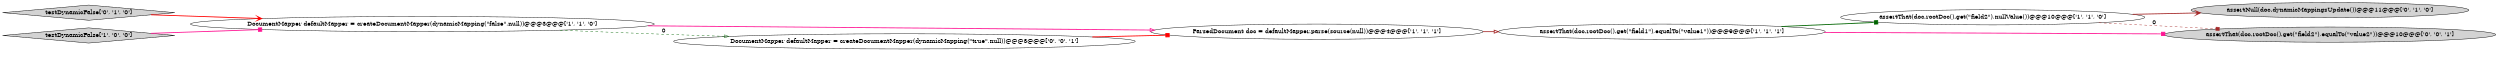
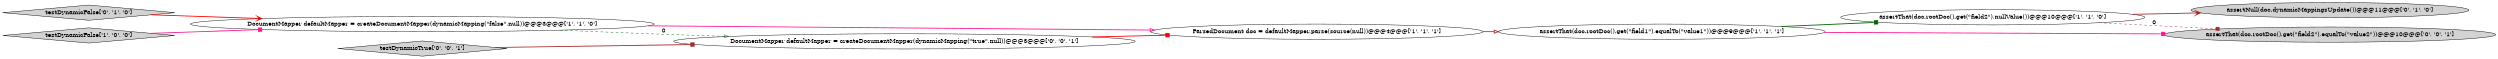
node "testDynamicTrue['0', '0', '1']": added
